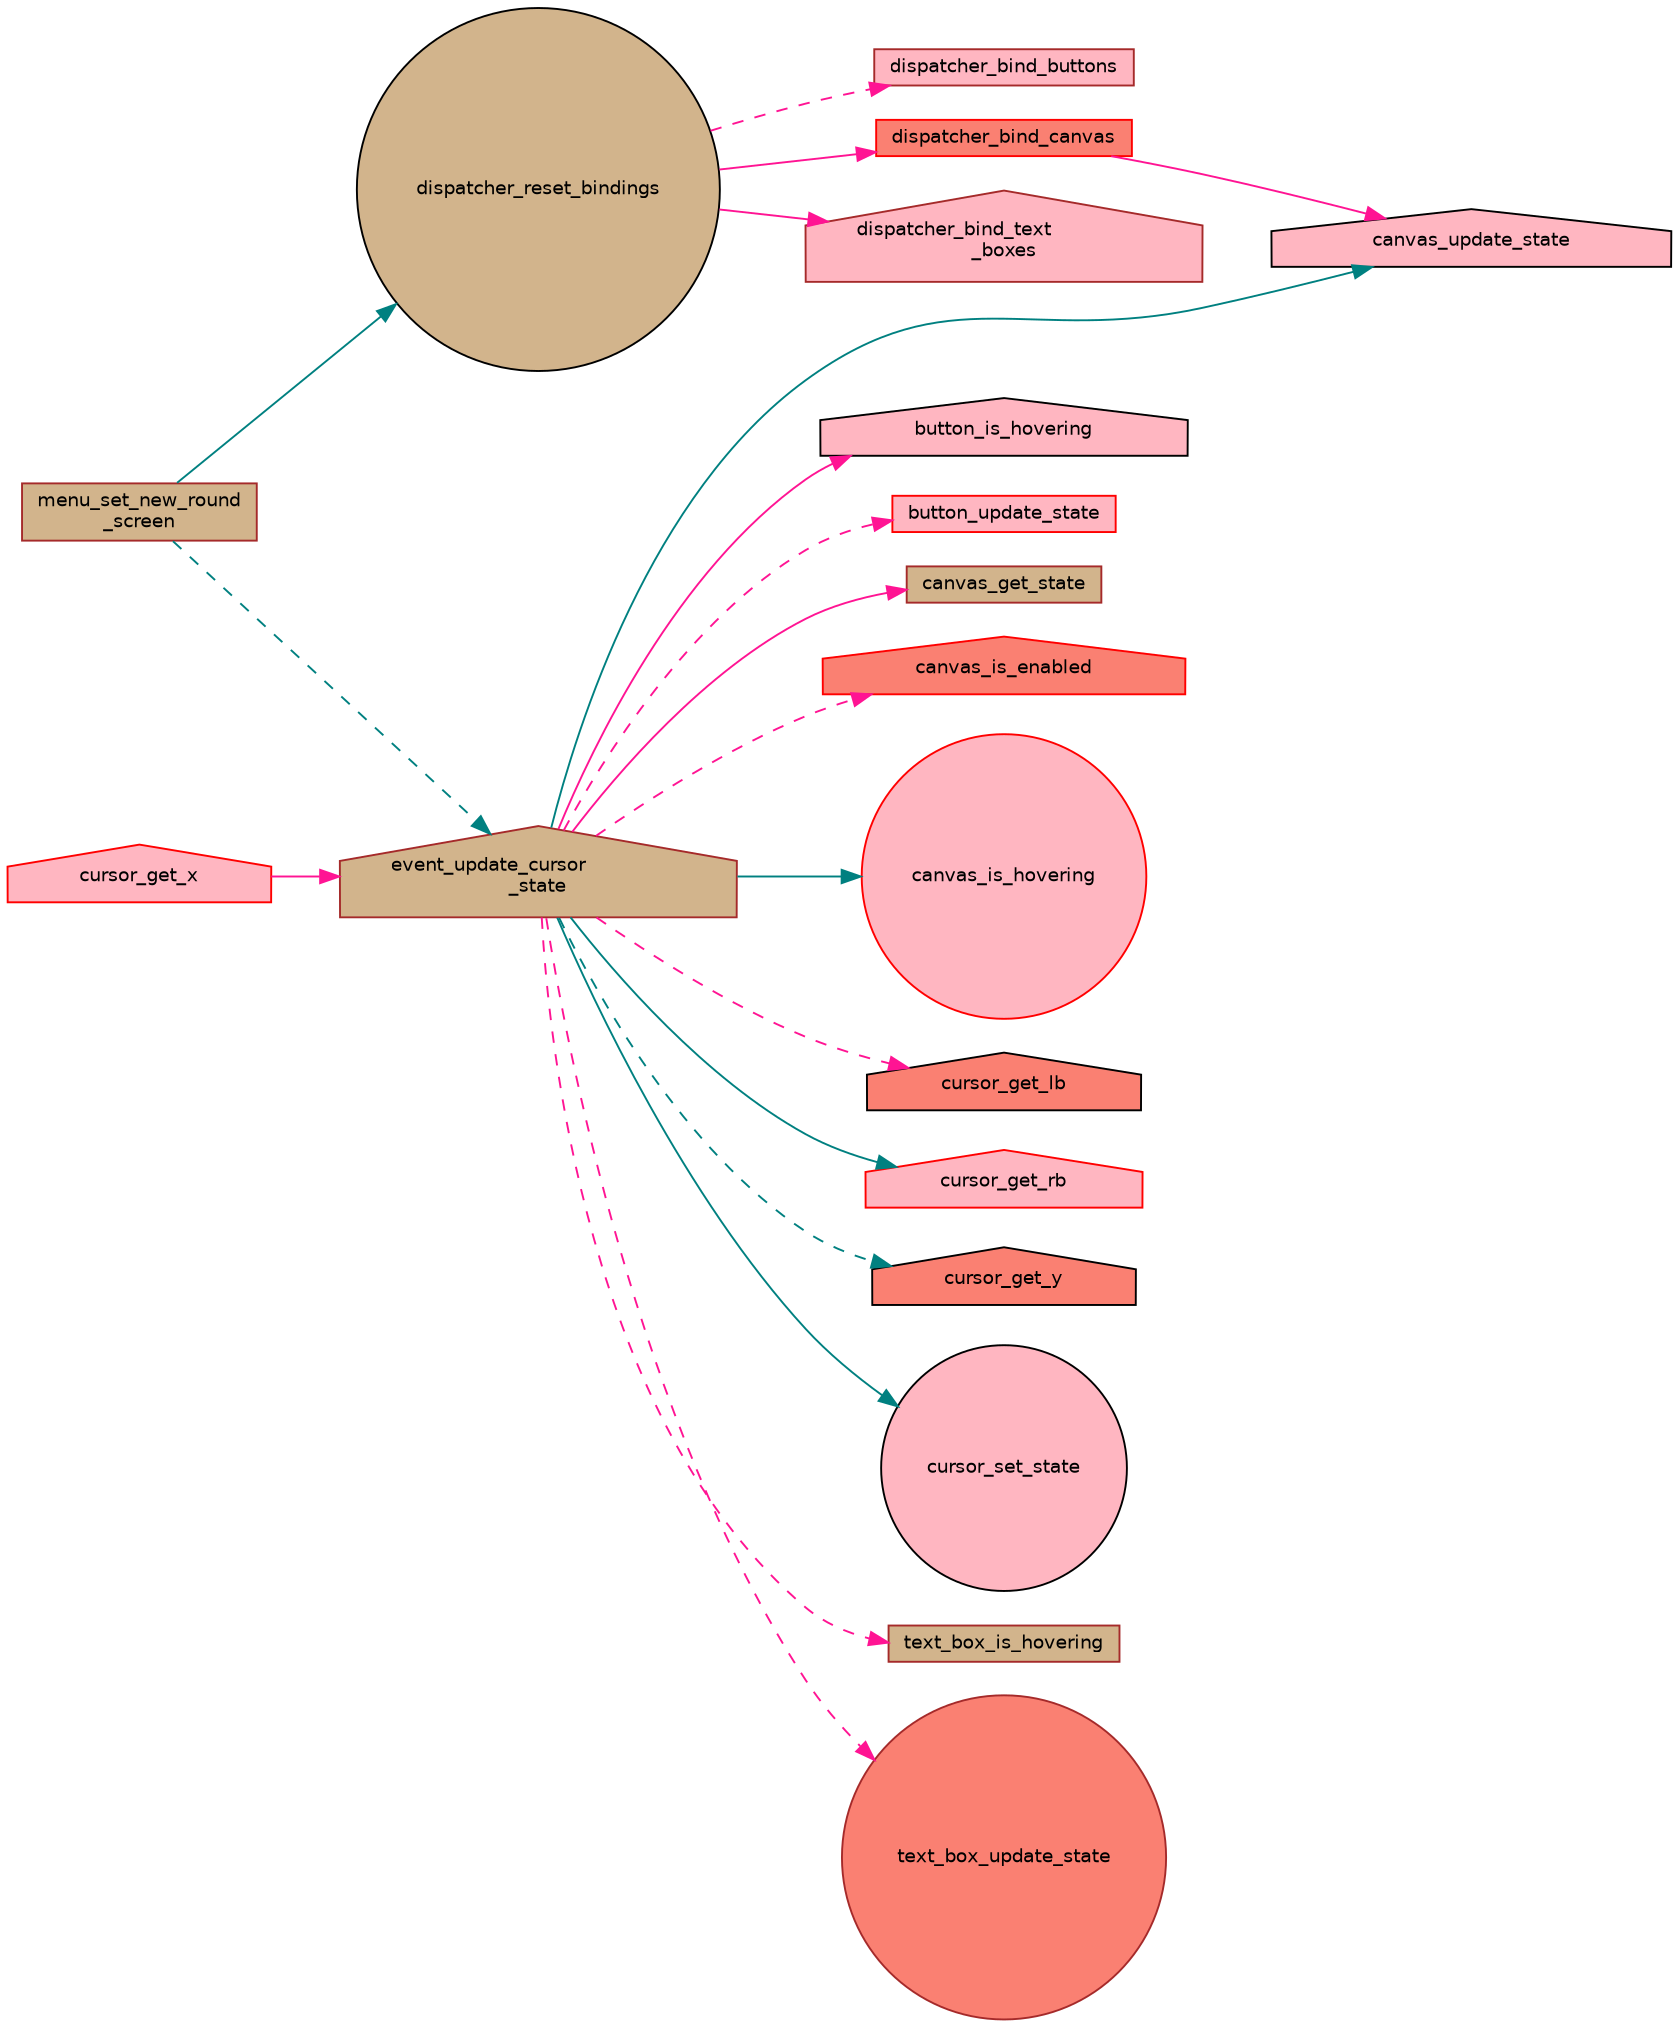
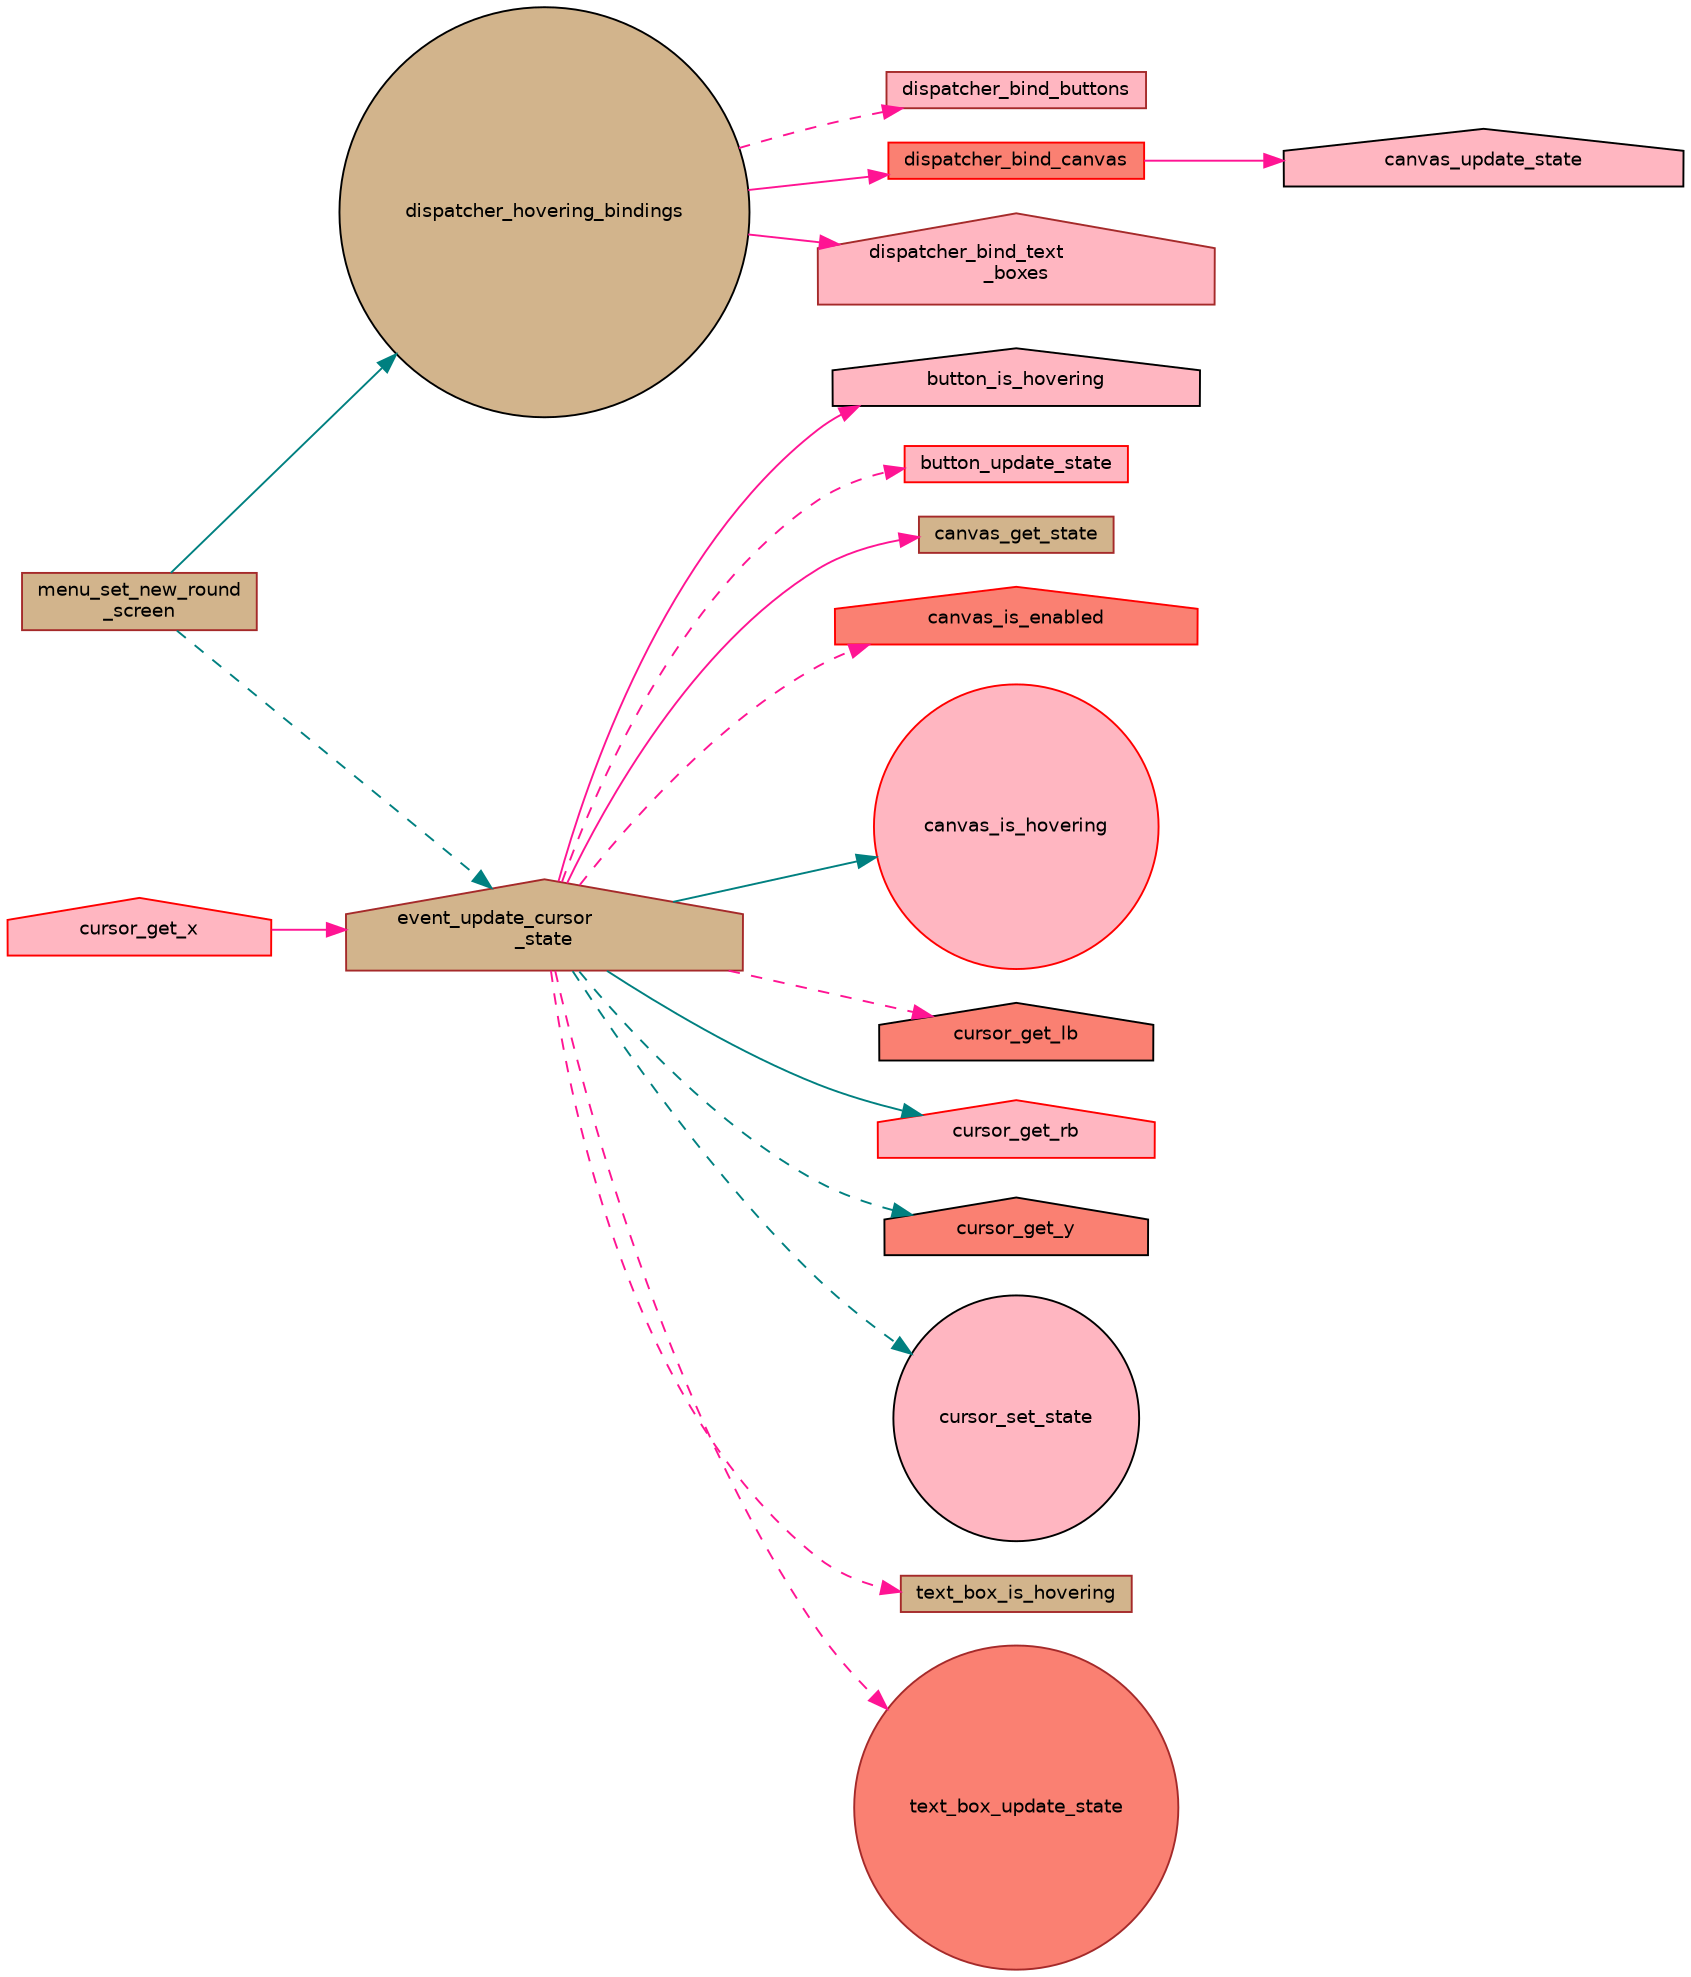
node "dispatcher_reset_bindings": label "dispatcher_reset_bindings" -> "dispatcher_hovering_bindings"
edge "event_update_cursor _state" -> "canvas_update_state": removed
edge "event_update_cursor _state" -> "cursor_set_state": style solid -> dashed
